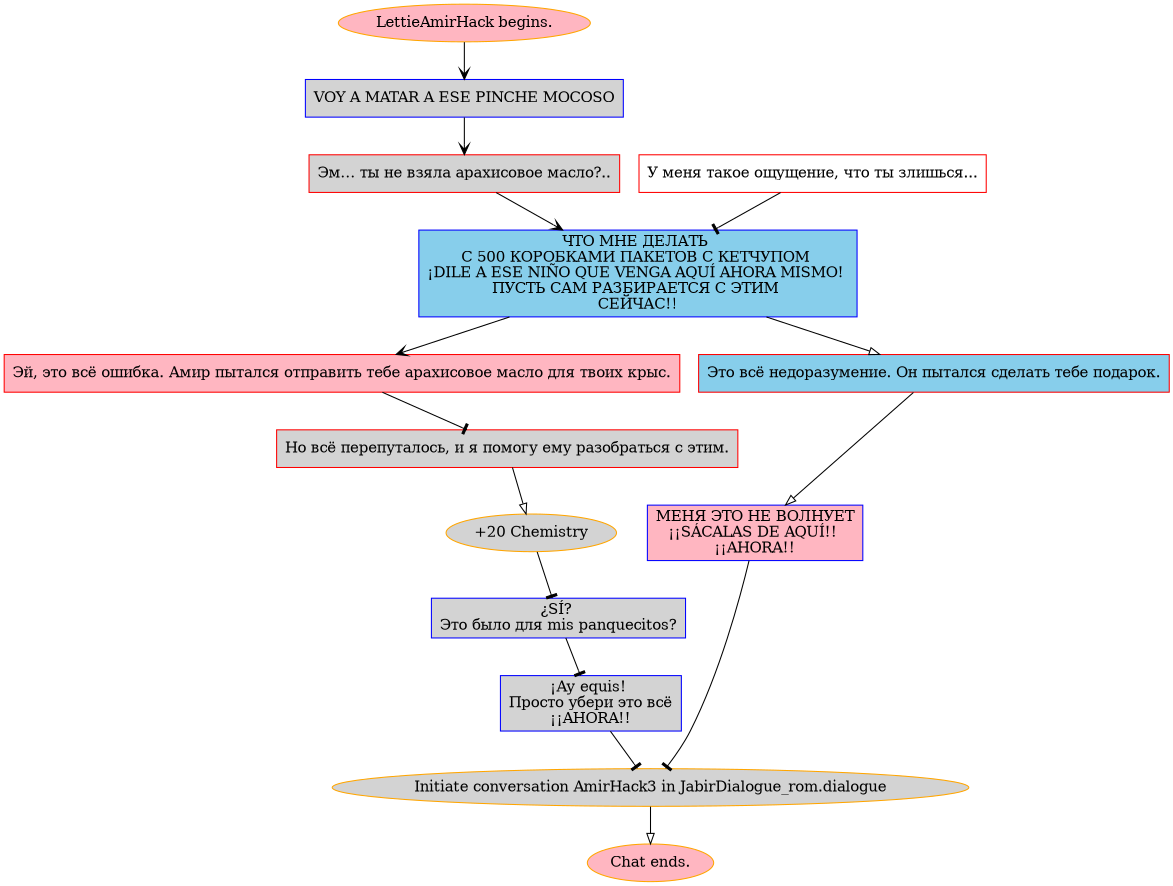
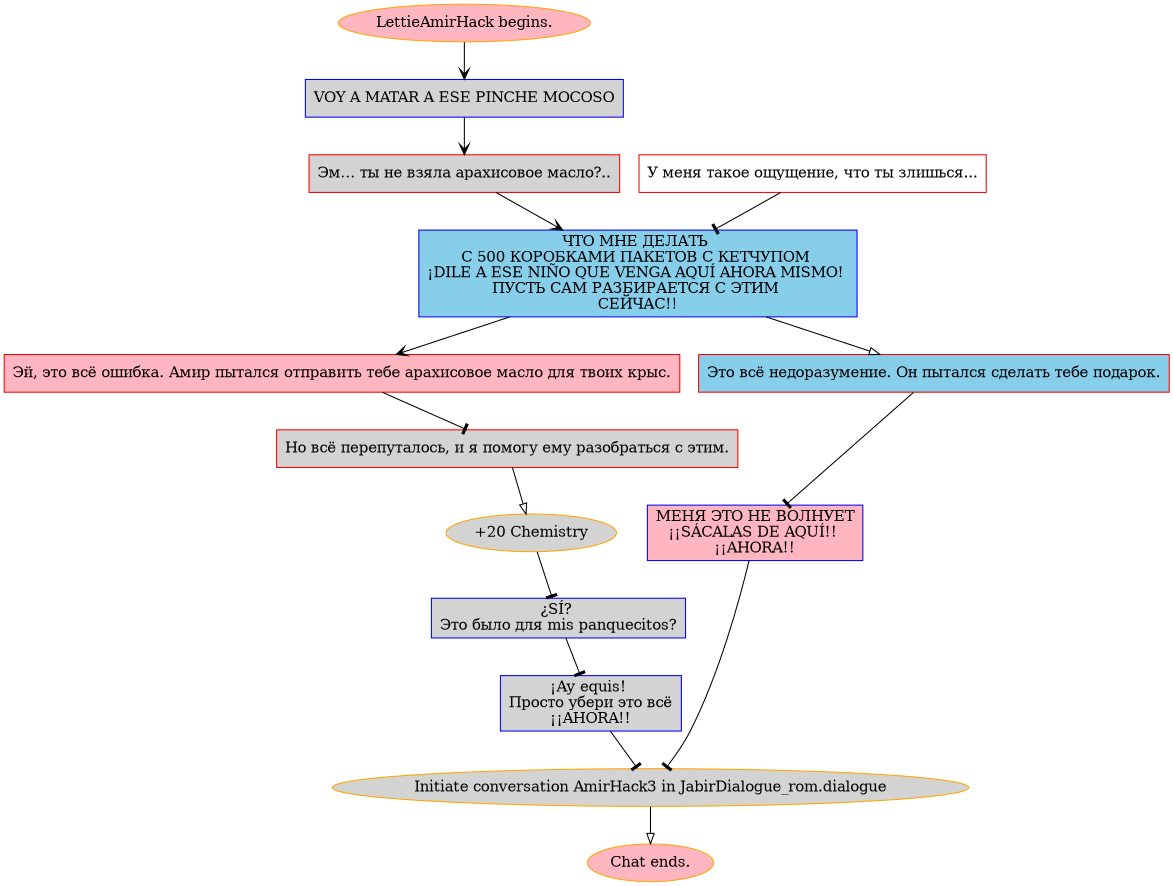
edge "Это всё недоразумение. Он пытался сделать тебе подарок." -> "МЕНЯ ЭТО НЕ ВОЛНУЕТ ¡¡SÁCALAS DE AQUÍ!! ¡¡AHORA!!": arrowhead onormal -> tee
